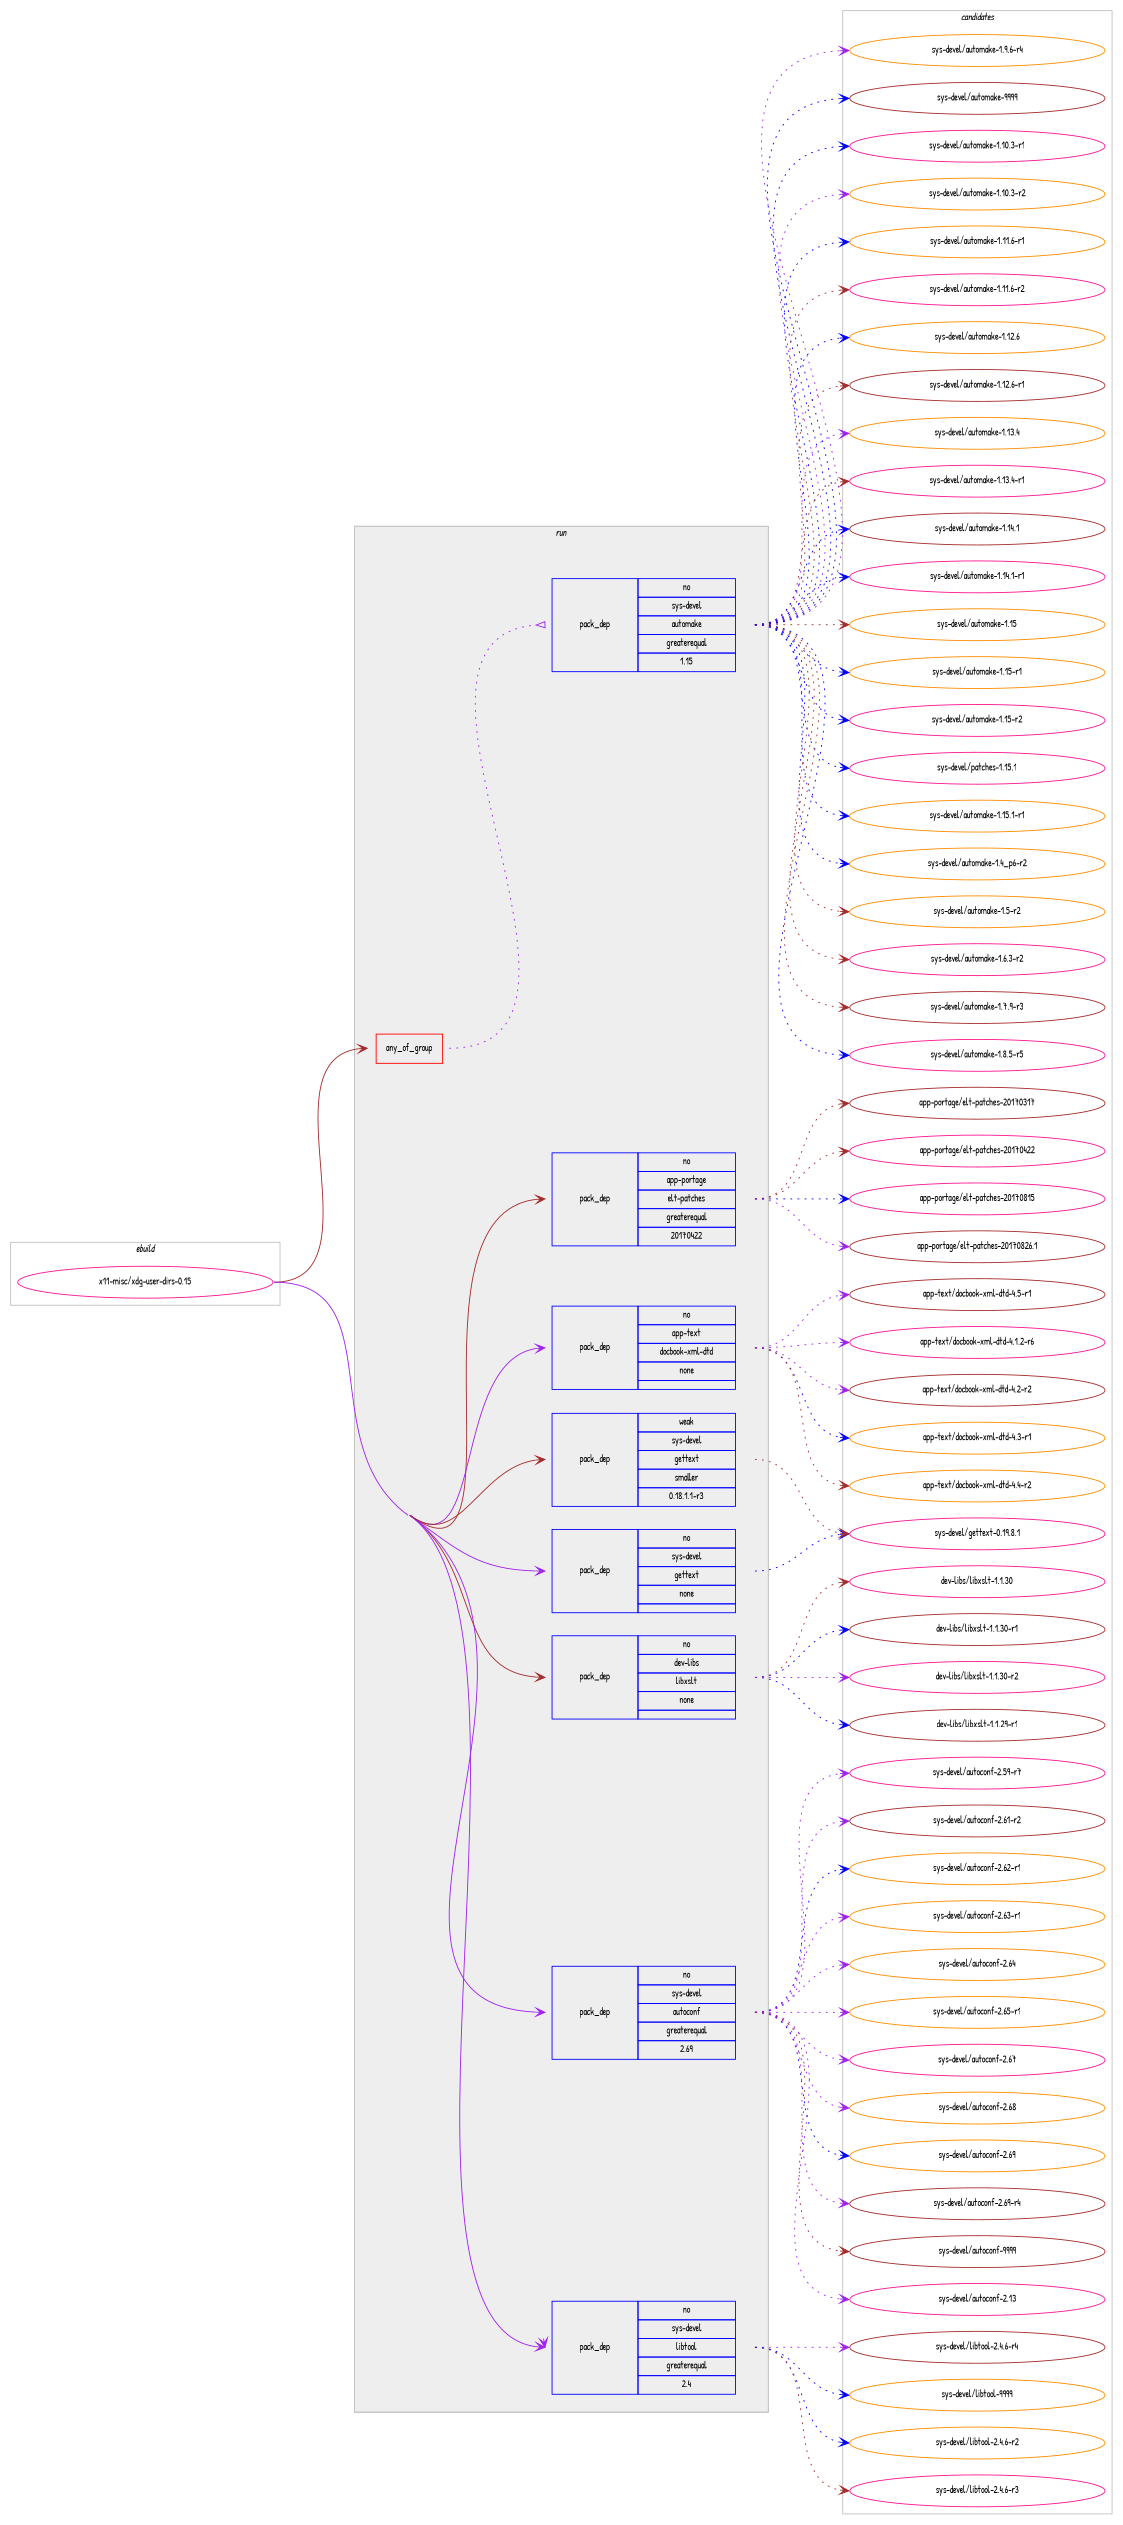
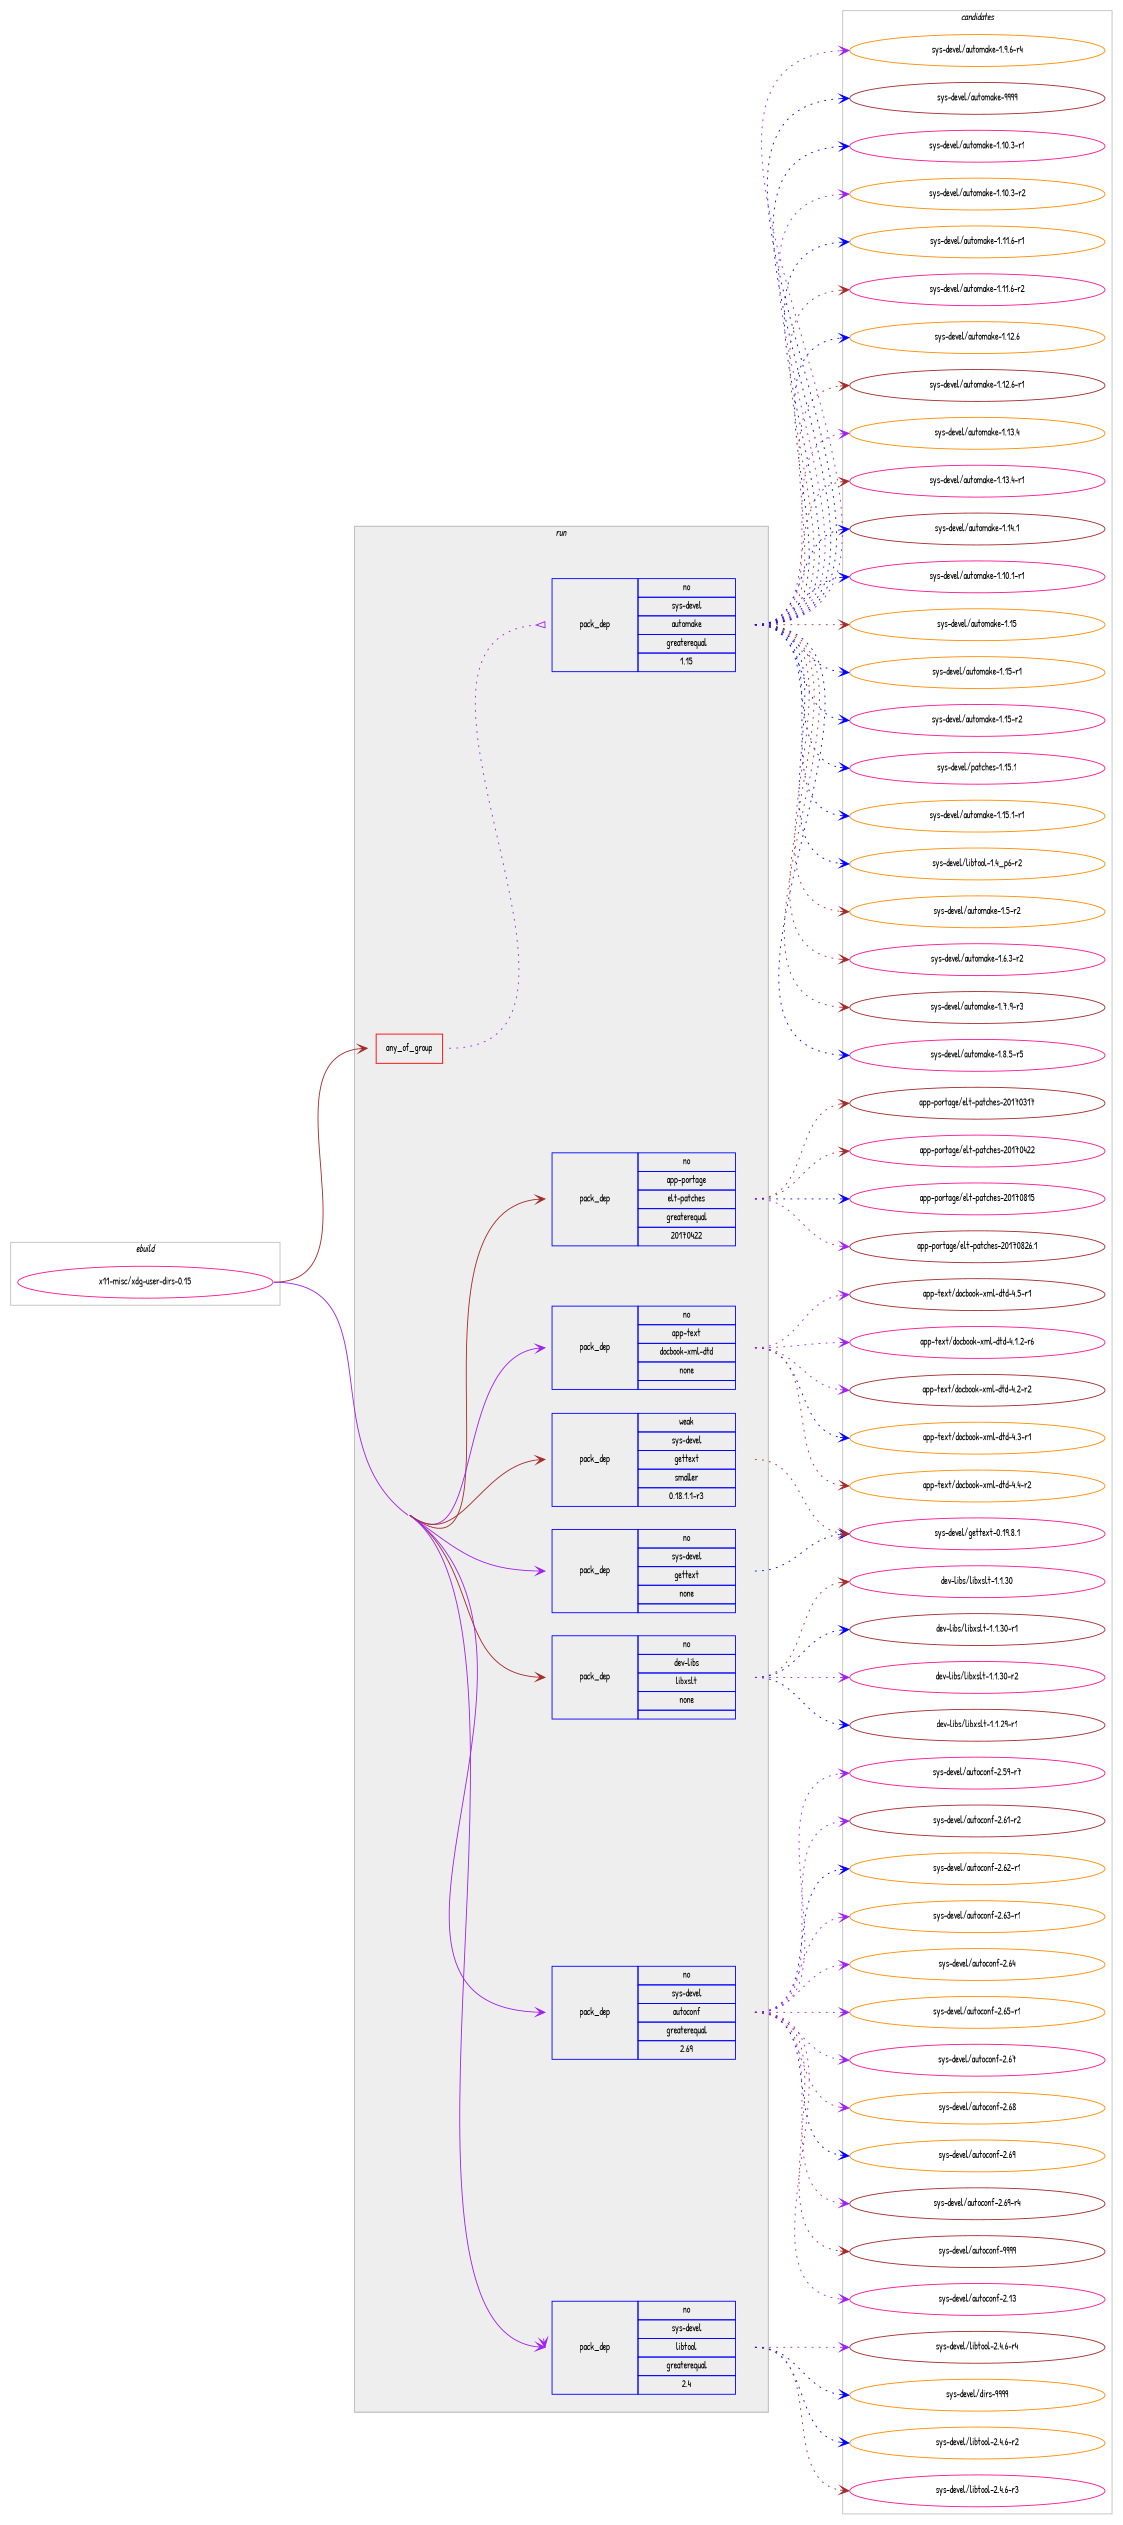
node "sys-devel/automake-1.14.1-r1": label "sys-devel/automake-1.14.1-r1" -> "sys-devel/automake-1.10.1-r1"
node "sys-devel/automake-1.4_p6-r2": label "sys-devel/automake-1.4_p6-r2" -> "sys-devel/libtool-1.4_p6-r2"
node "sys-devel/libtool-9999": label "sys-devel/libtool-9999" -> "sys-devel/dirs-9999"
